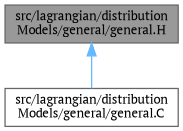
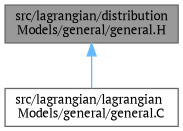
node "src/lagrangian/distribution Models/general/general.C": label "src/lagrangian/distribution Models/general/general.C" -> "src/lagrangian/lagrangian Models/general/general.C"
